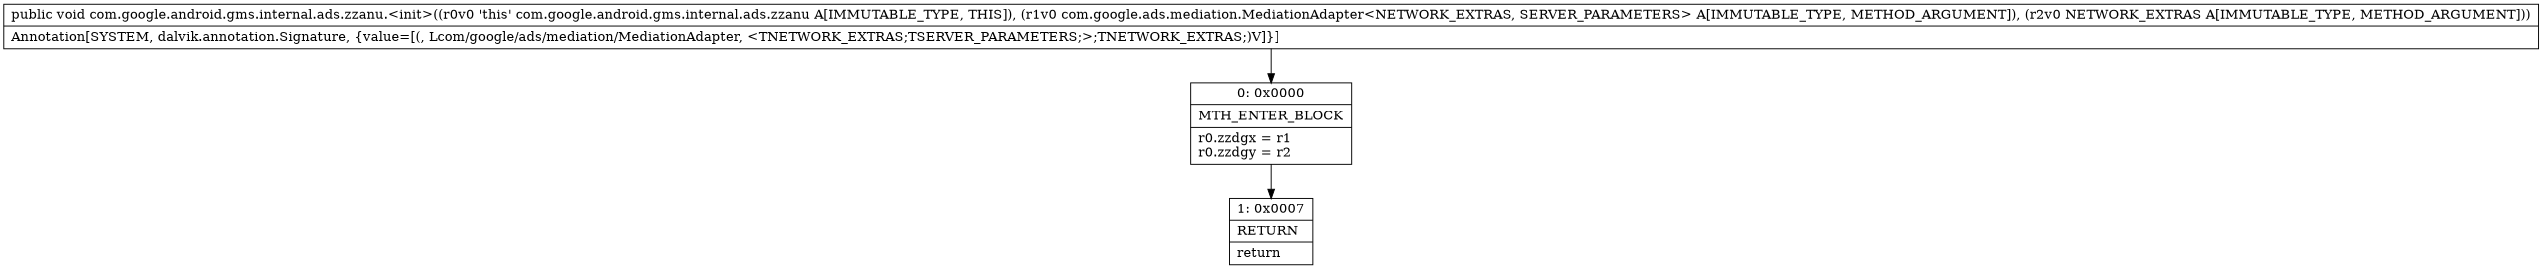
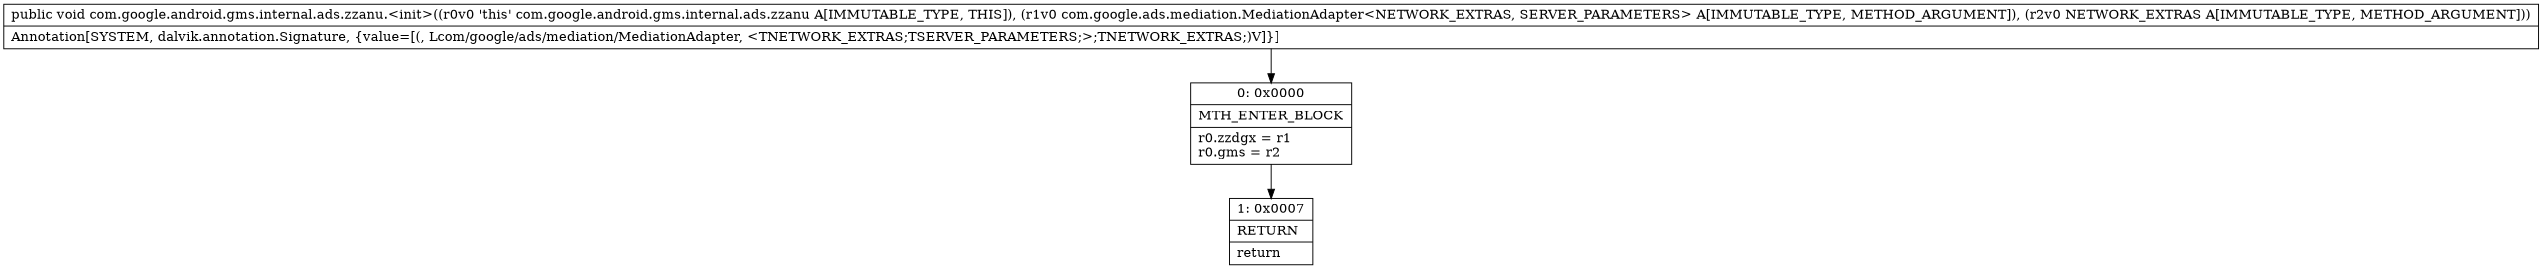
node "0: 0x0000": text "r0.zzdgy = r2" -> "r0.gms = r2"
